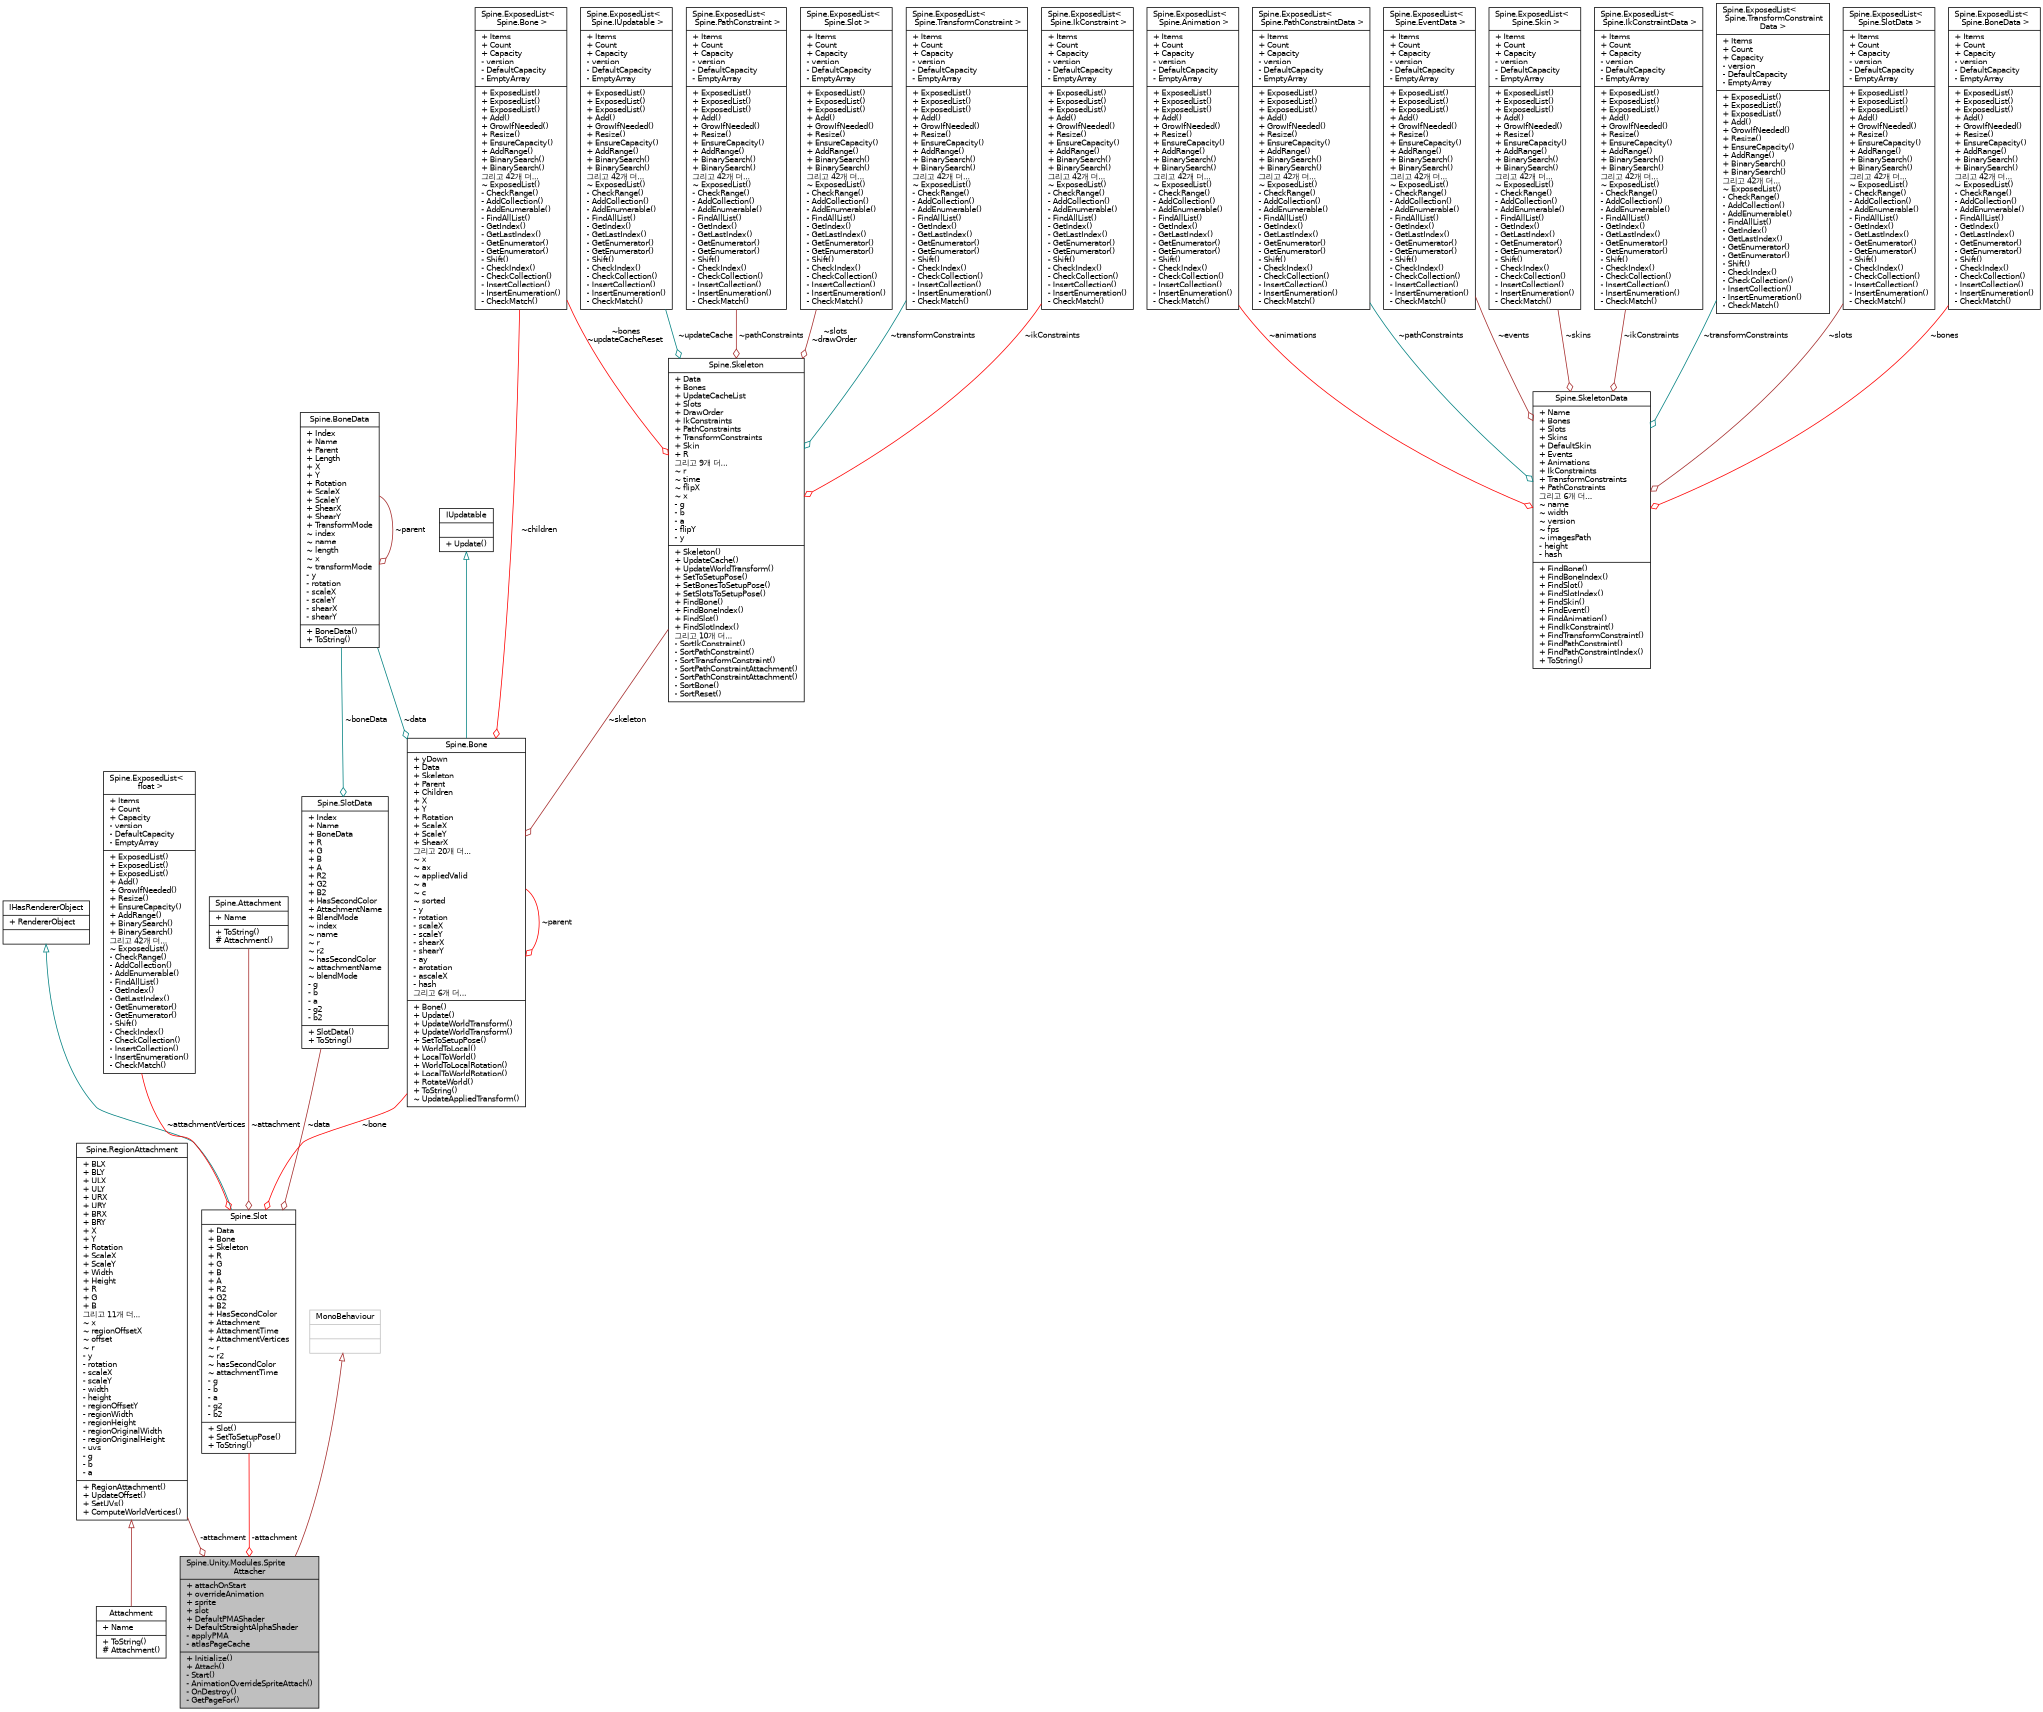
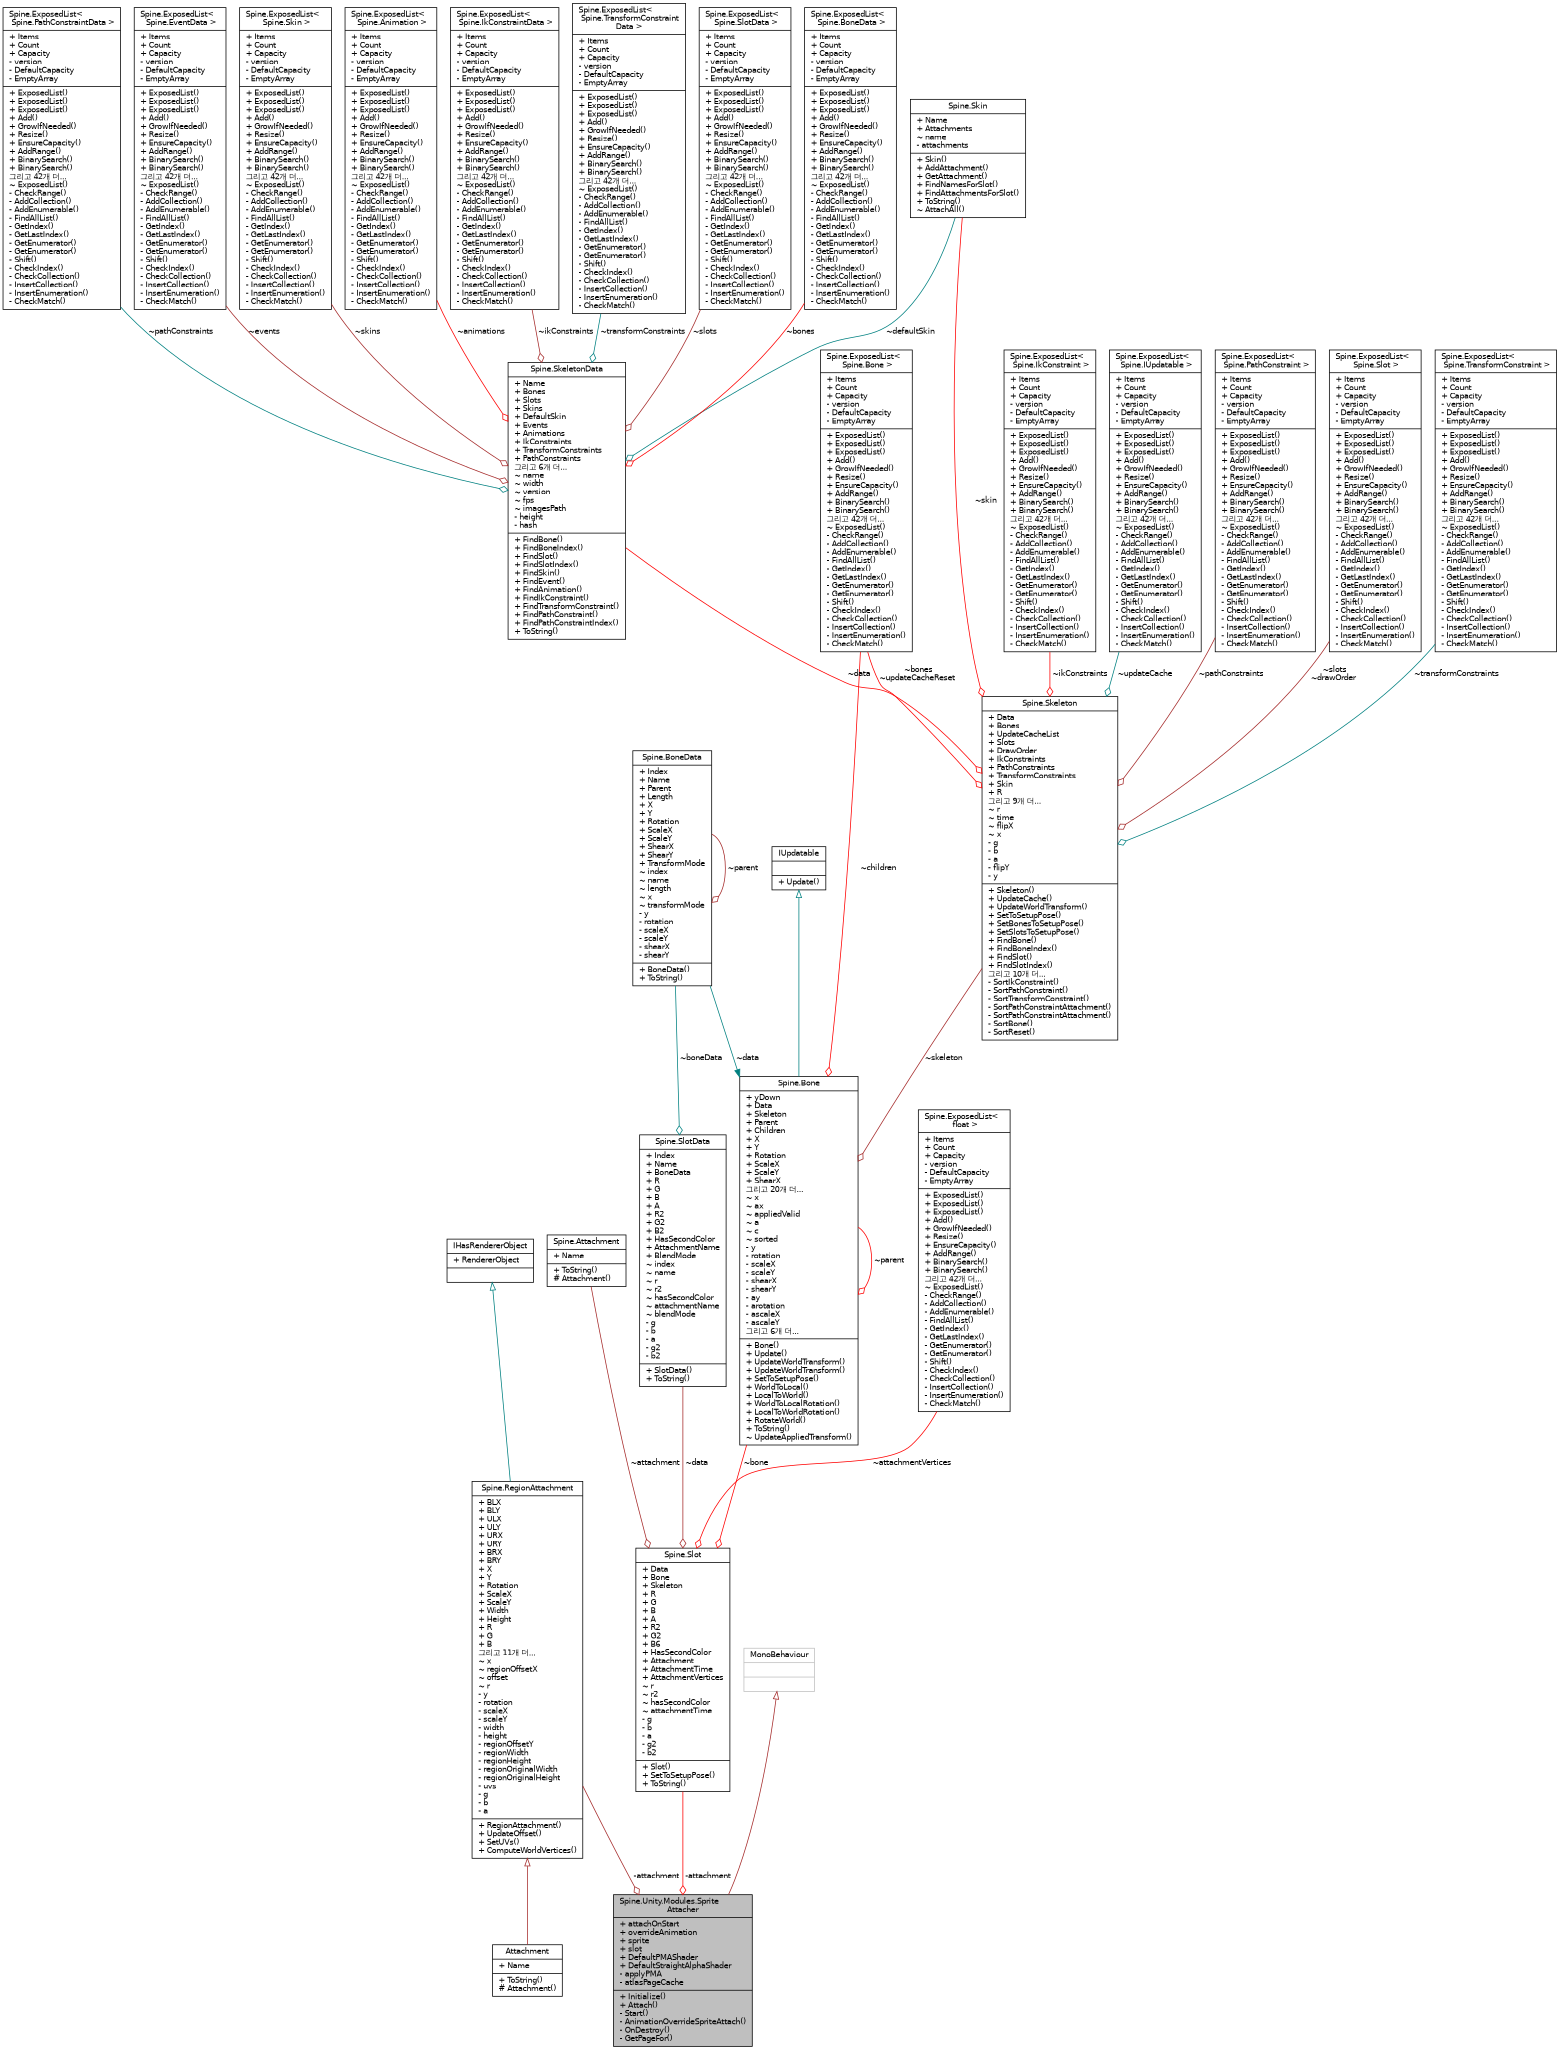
node "Spine.Skin": added
edge "Spine.SkeletonData" -> "Spine.Skeleton": added, label "~data"
edge "Spine.BoneData" -> "Spine.Bone": arrowhead odiamond -> normal
node "Spine.Bone": text "- hash" -> "- ascaleY"
edge "Spine.Slot" -> "IHasRendererObject": now "Spine.RegionAttachment" -> "IHasRendererObject"
node "Spine.Slot": text "+ B2" -> "+ B6"
